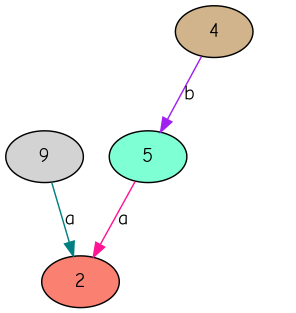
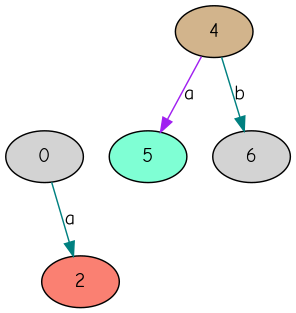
edge "4" -> "5": label "b" -> "a"
node "9": label "9" -> "0"
node "6": added
edge "5" -> "2": removed, label "a"
